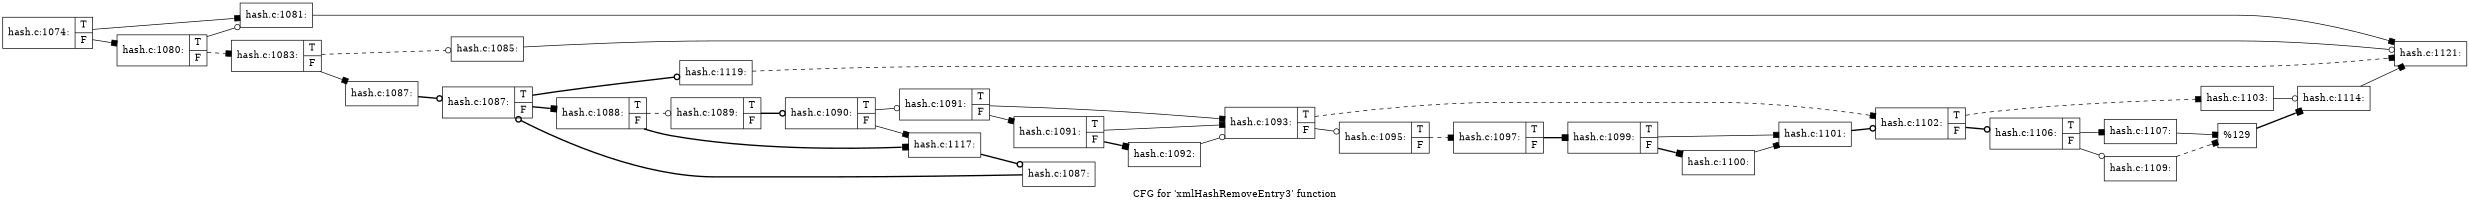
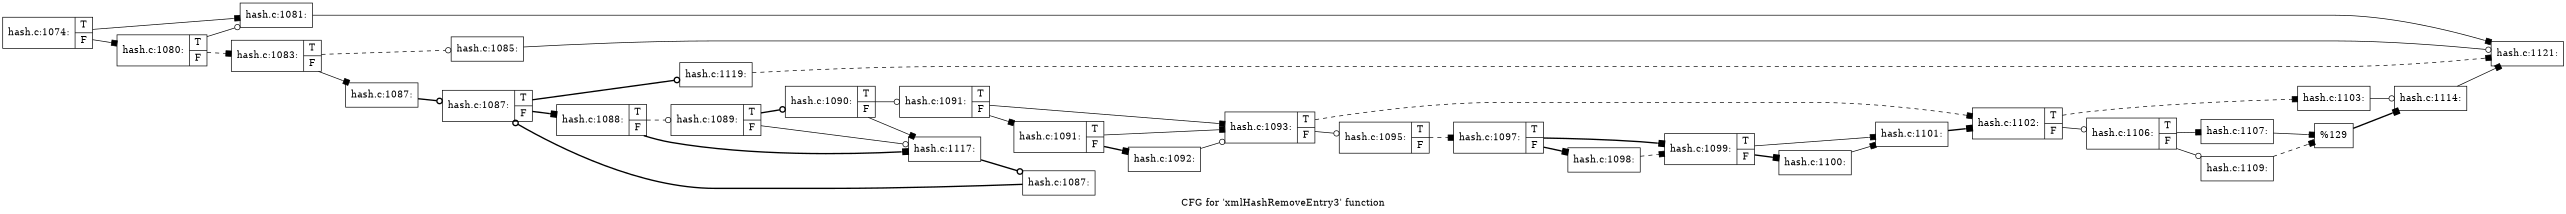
edge "hash.c:1102:" -> "hash.c:1106:": style bold -> solid
edge "hash.c:1101:" -> "hash.c:1102:": arrowhead odot -> box
edge "hash.c:1089:" -> "hash.c:1117:": added
node "hash.c:1098:": added
